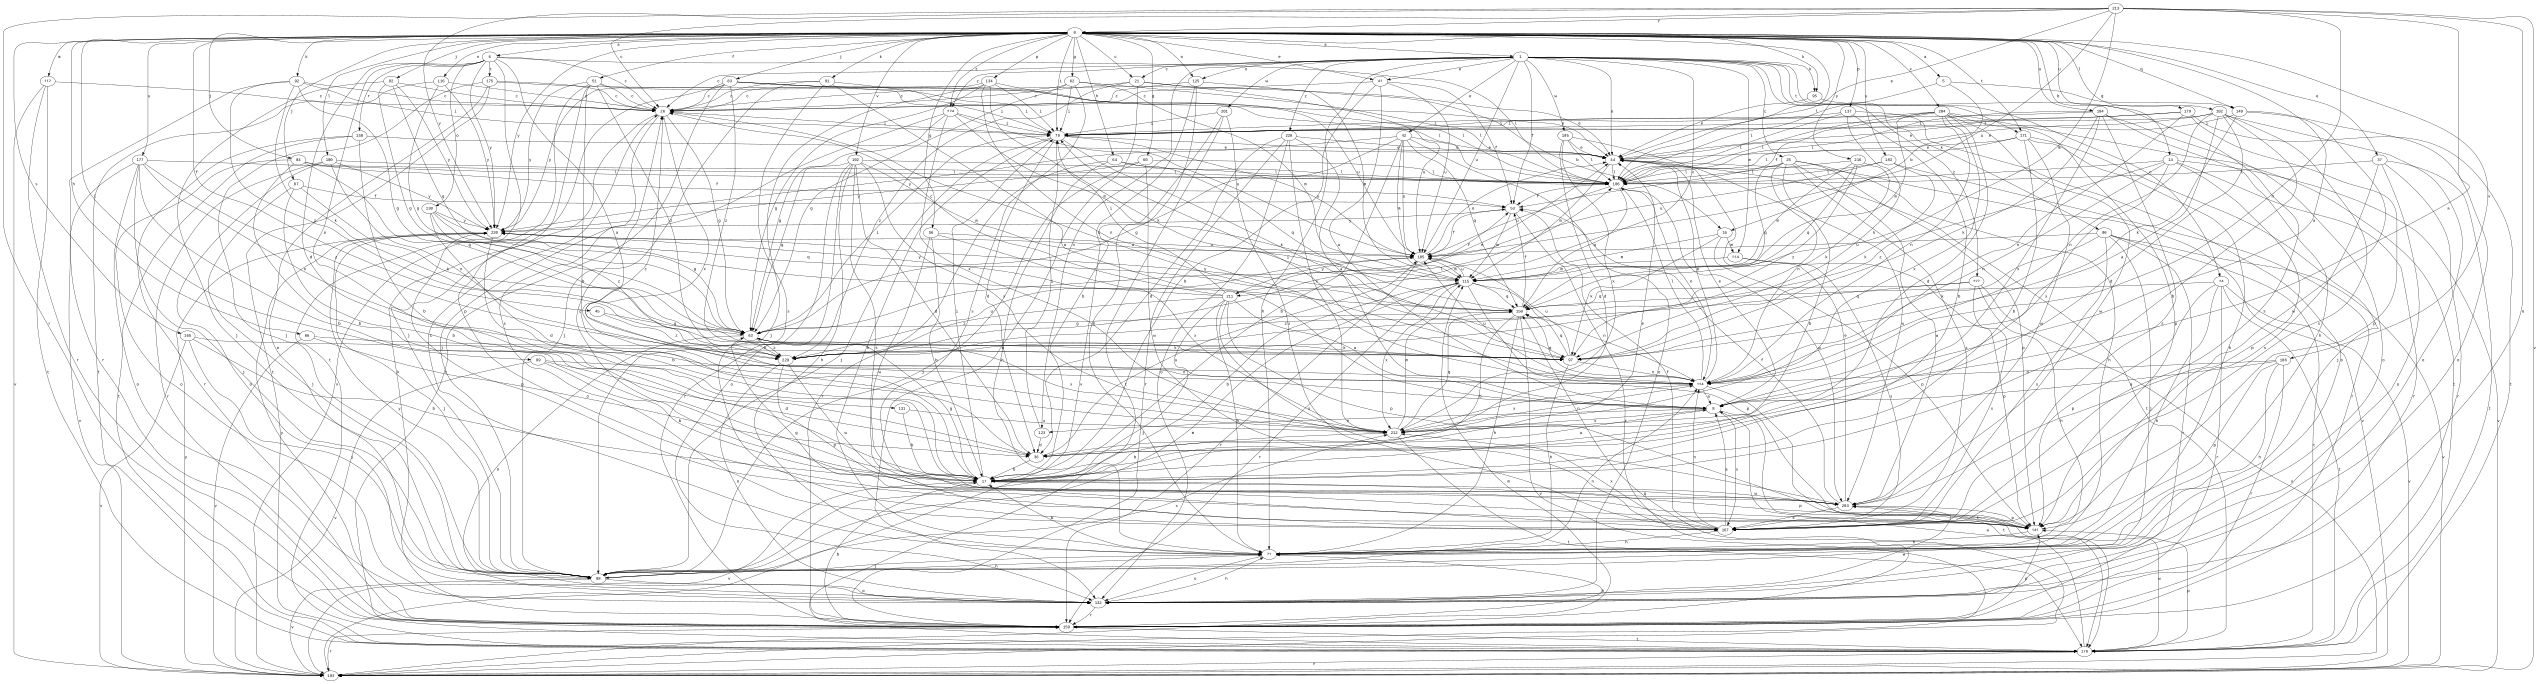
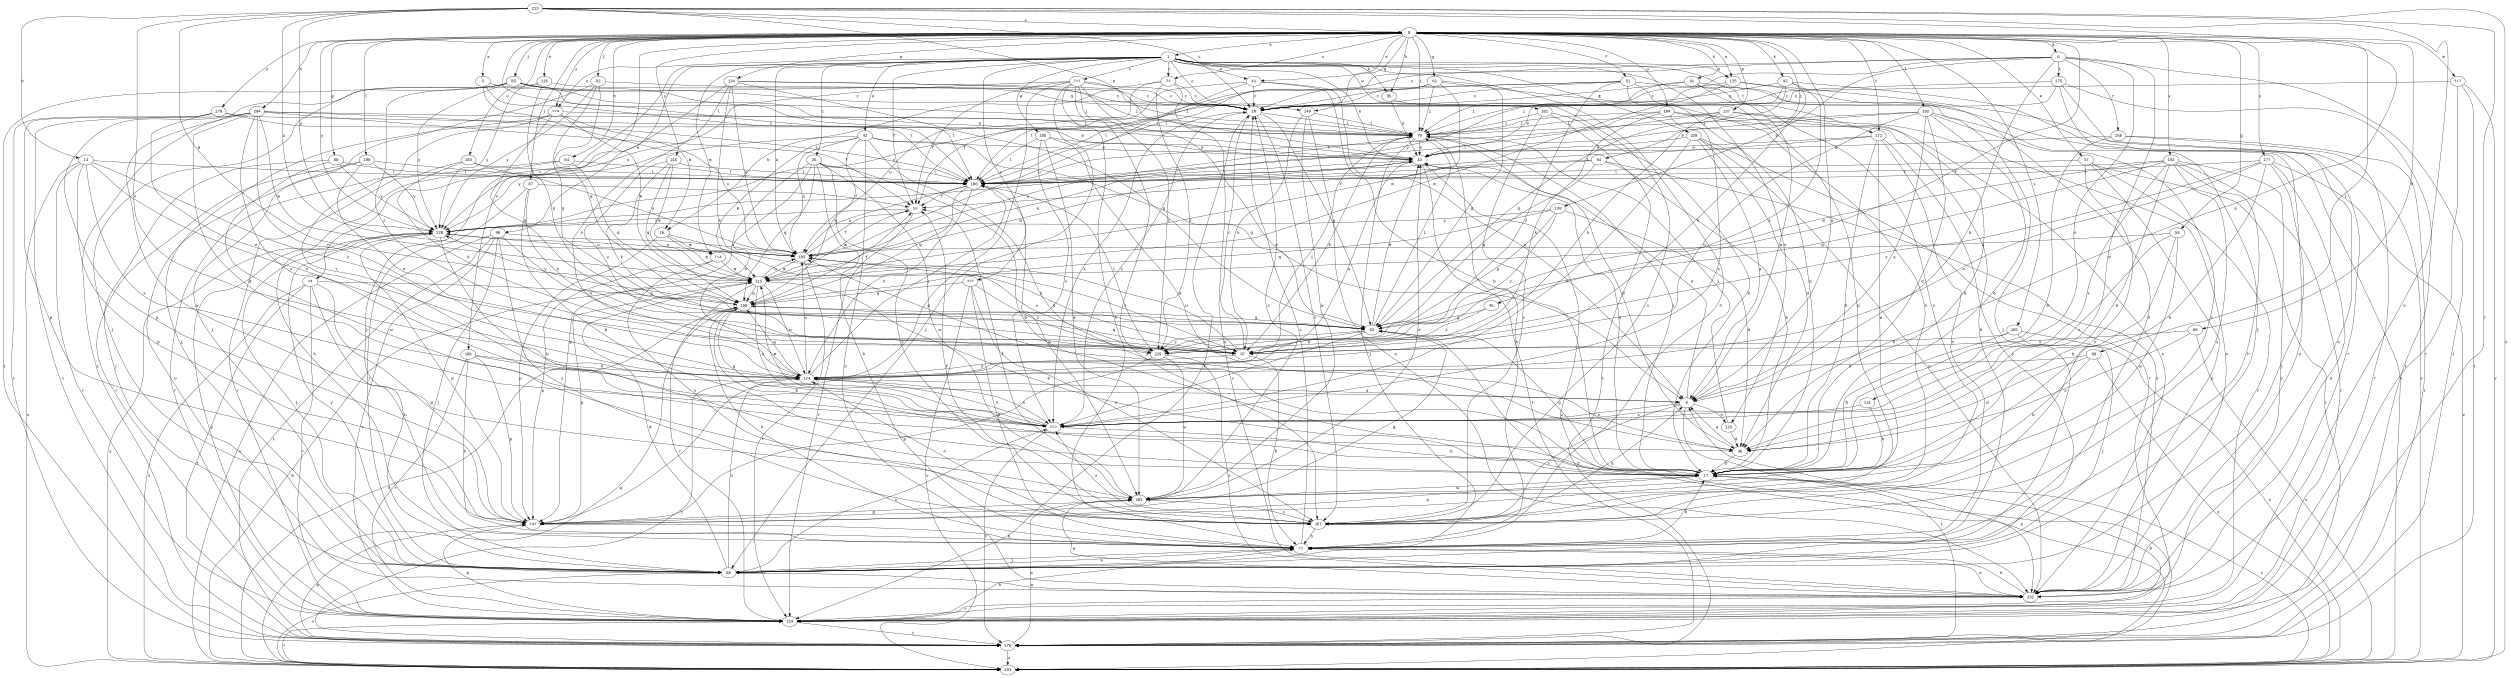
edge "0" -> "14": now "213" -> "14"
edge "185" -> "211": now "185" -> "220"
edge "184" -> "167": removed, label "s"
